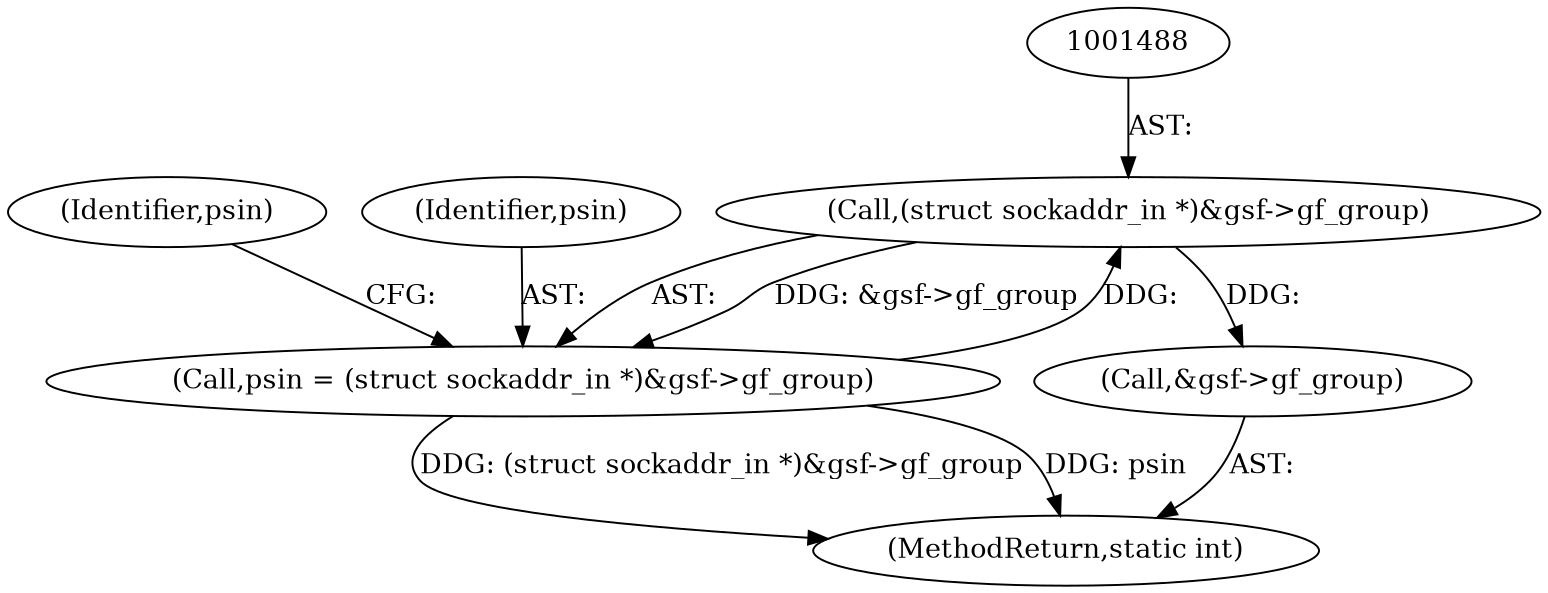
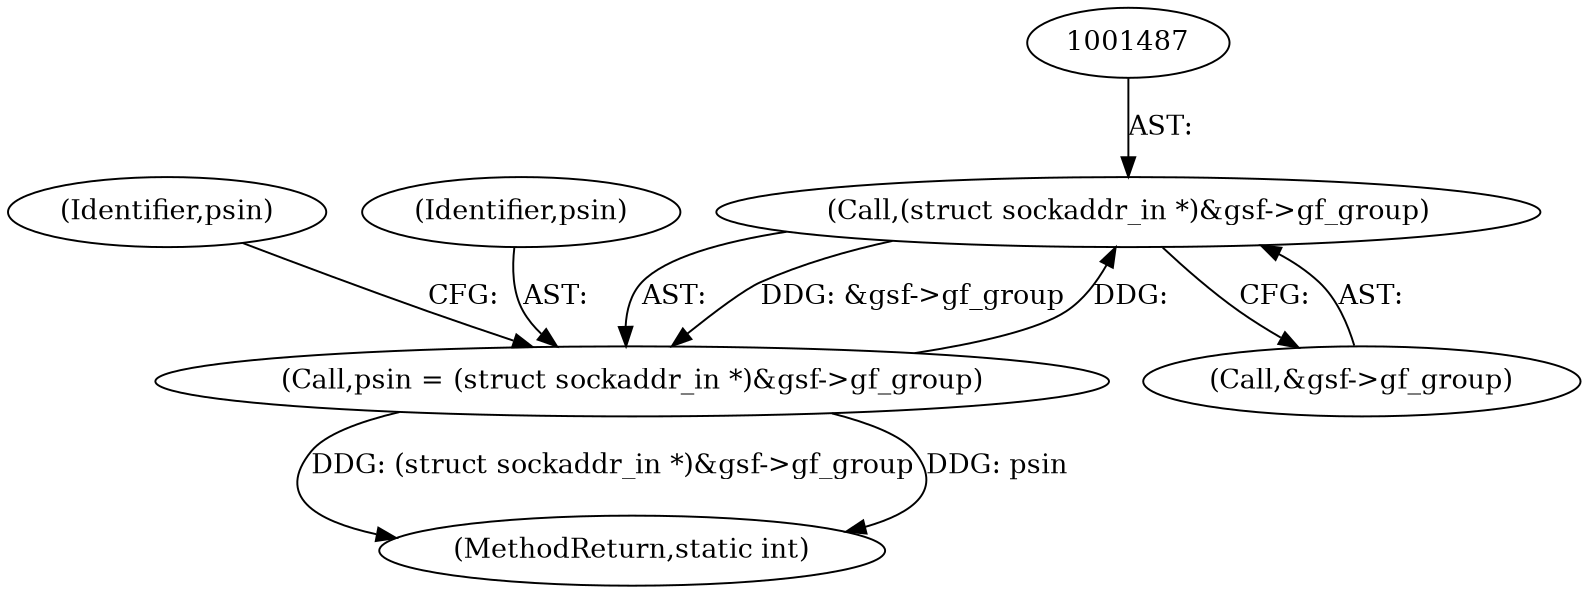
node "1001488": label "1001488" -> "1001487"
edge "(Call,(struct sockaddr_in *)&gsf->gf_group)" -> "(Call,&gsf->gf_group)": label "DDG: " -> "CFG: "
edge "(Call,&gsf->gf_group)" -> "(MethodReturn,static int)": now "(Call,&gsf->gf_group)" -> "(Call,(struct sockaddr_in *)&gsf->gf_group)"
